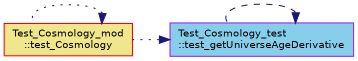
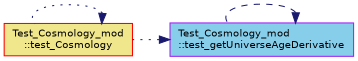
node "Test_Cosmology_test ::test_getUniverseAgeDerivative": label "Test_Cosmology_test ::test_getUniverseAgeDerivative" -> "Test_Cosmology_mod ::test_getUniverseAgeDerivative"
